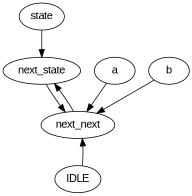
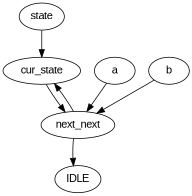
node "next_state": label "next_state" -> "cur_state"
edge "IDLE" -> "next_next": reversed
